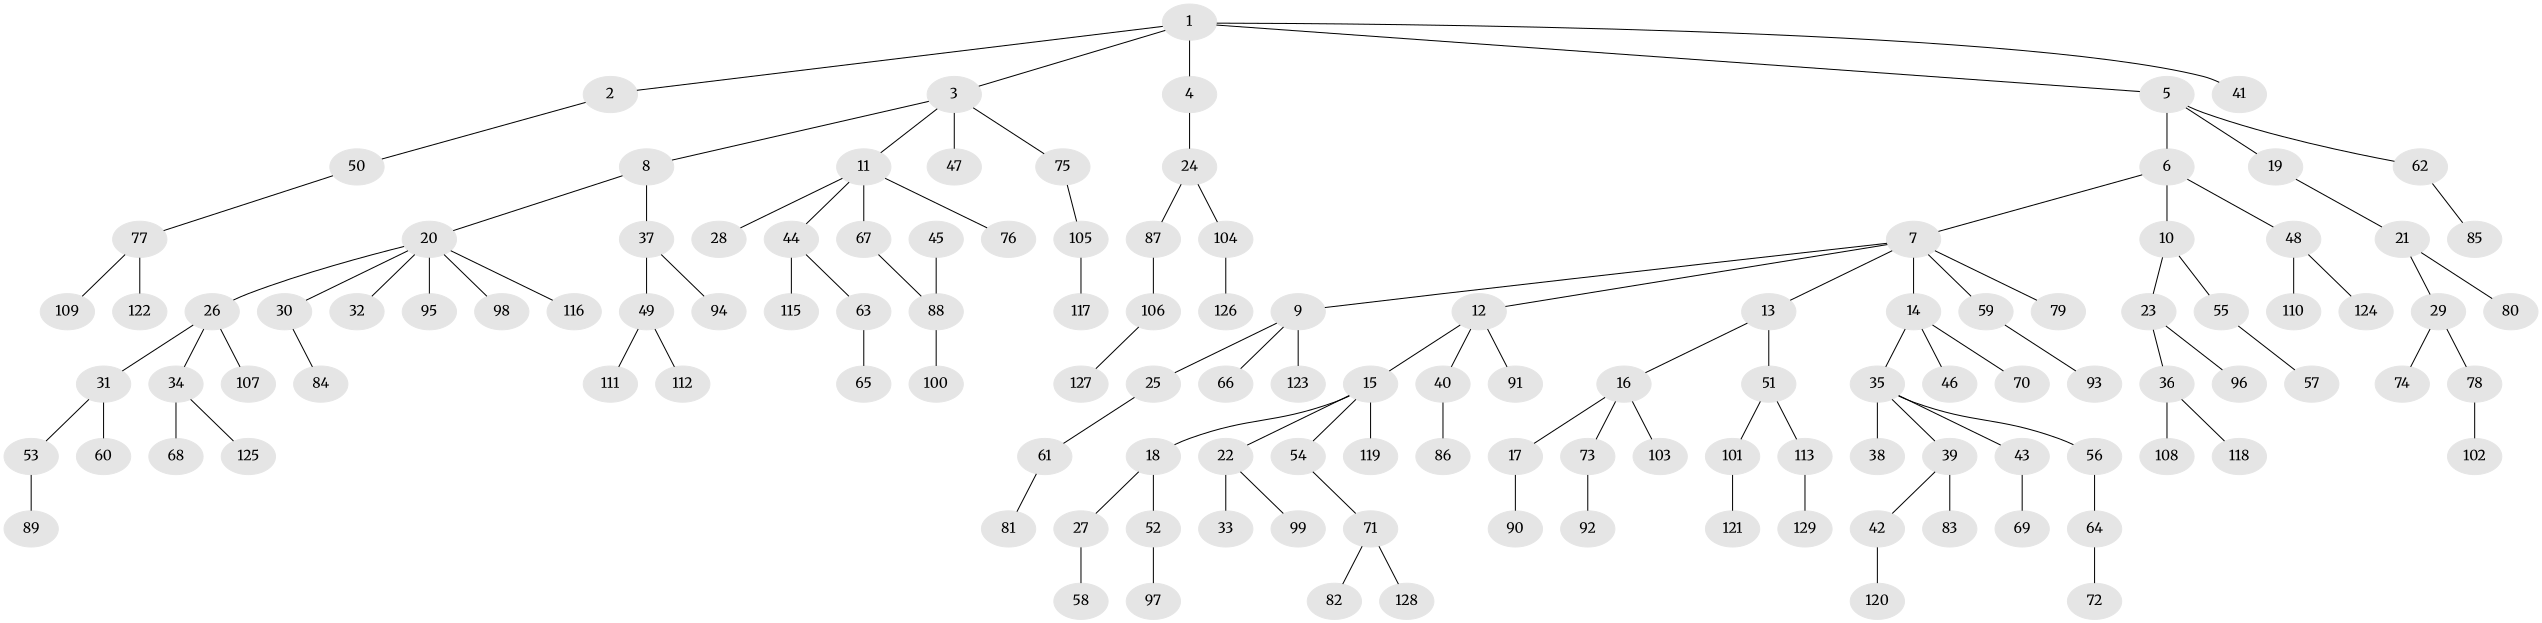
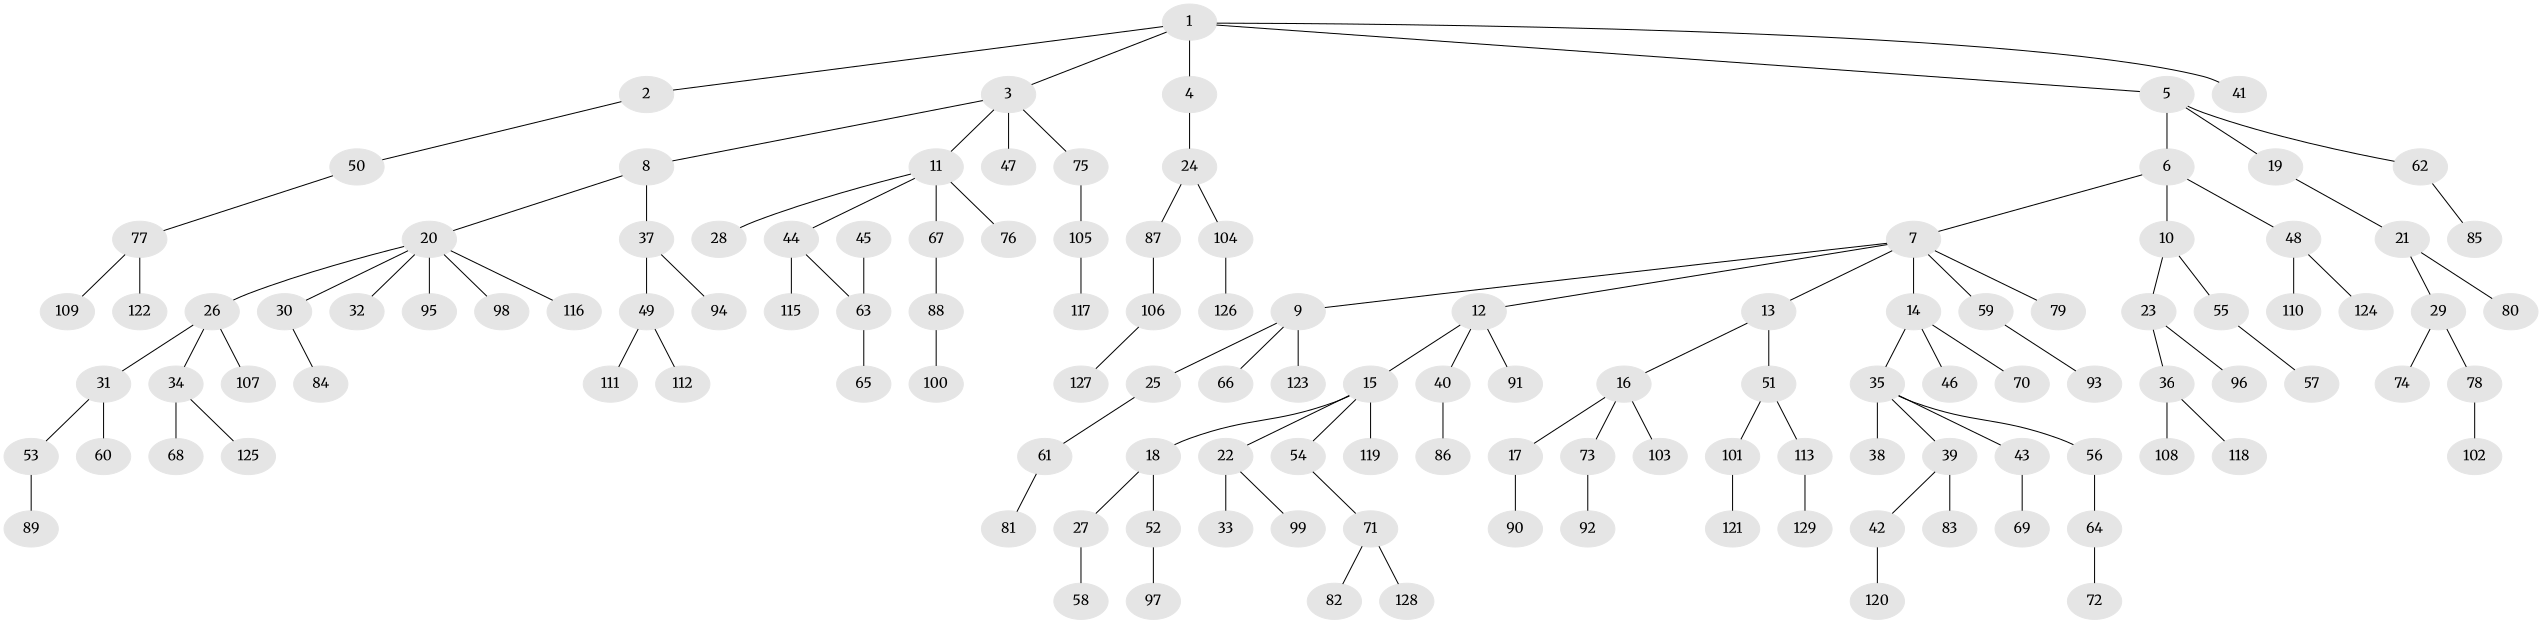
edge "45" -- "88": now "45" -- "63"
